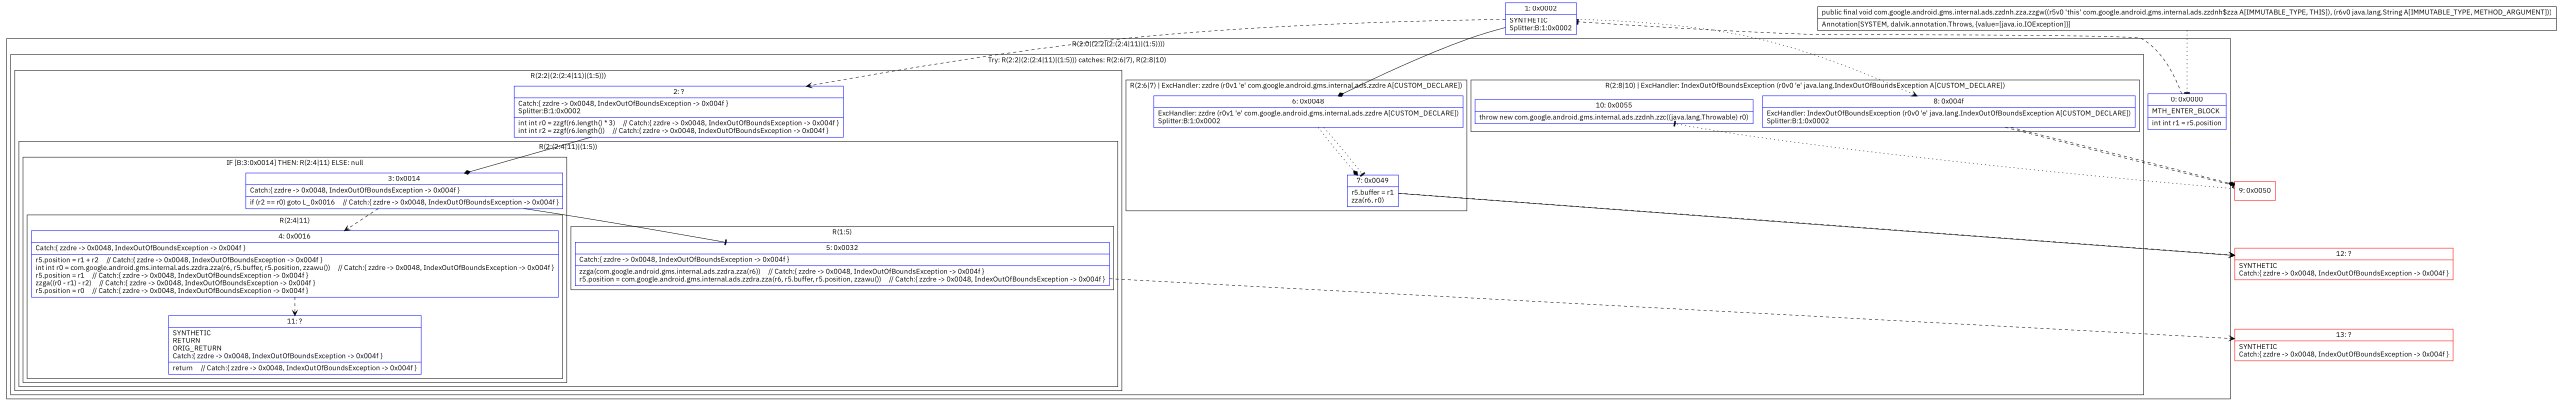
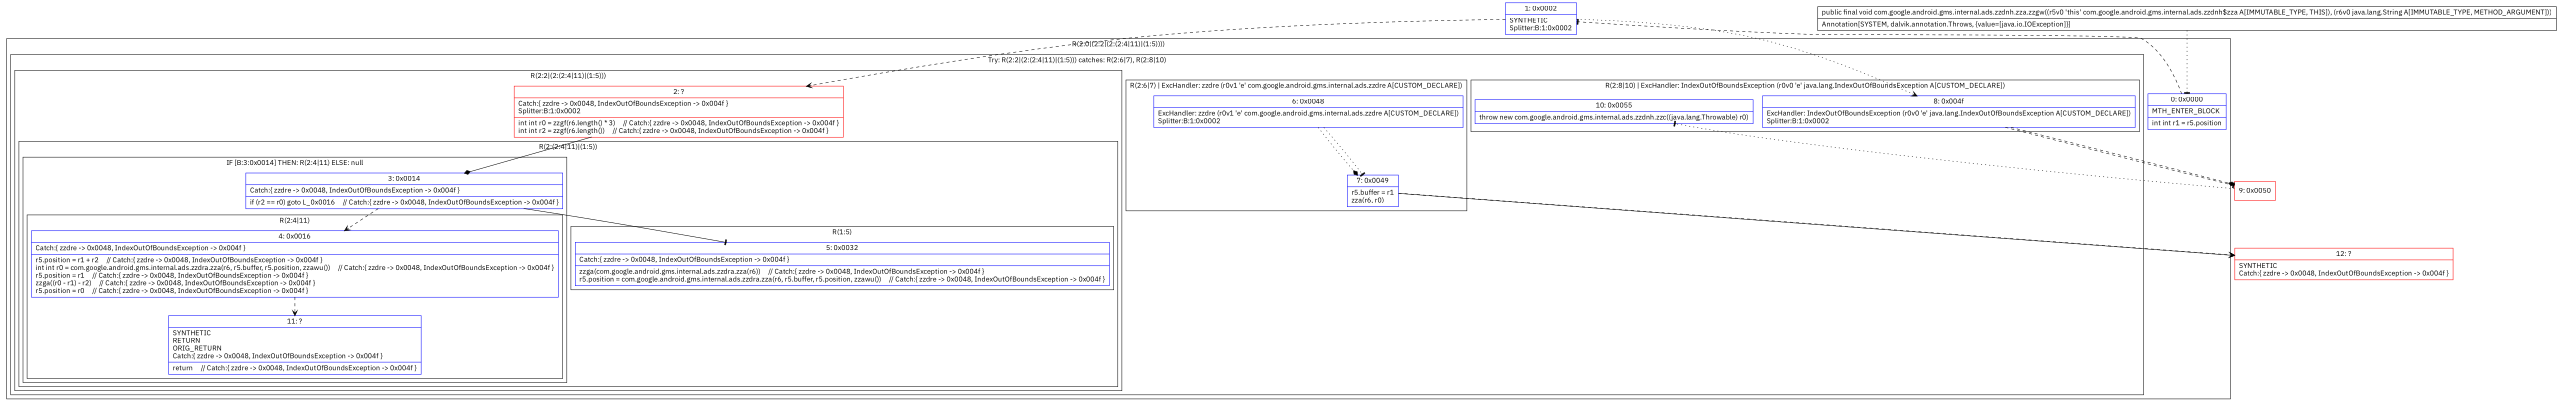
edge "1: 0x0002" -> "6: 0x0048": removed
node "2: ?": color blue -> red
node "13: ?": removed
